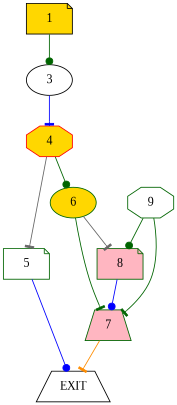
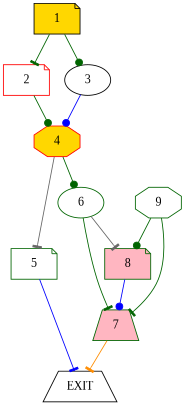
node "2": added
edge "3" -> "4": arrowhead tee -> dot
node "6": fillcolor gold -> white
edge "5" -> "EXIT": arrowhead dot -> tee
